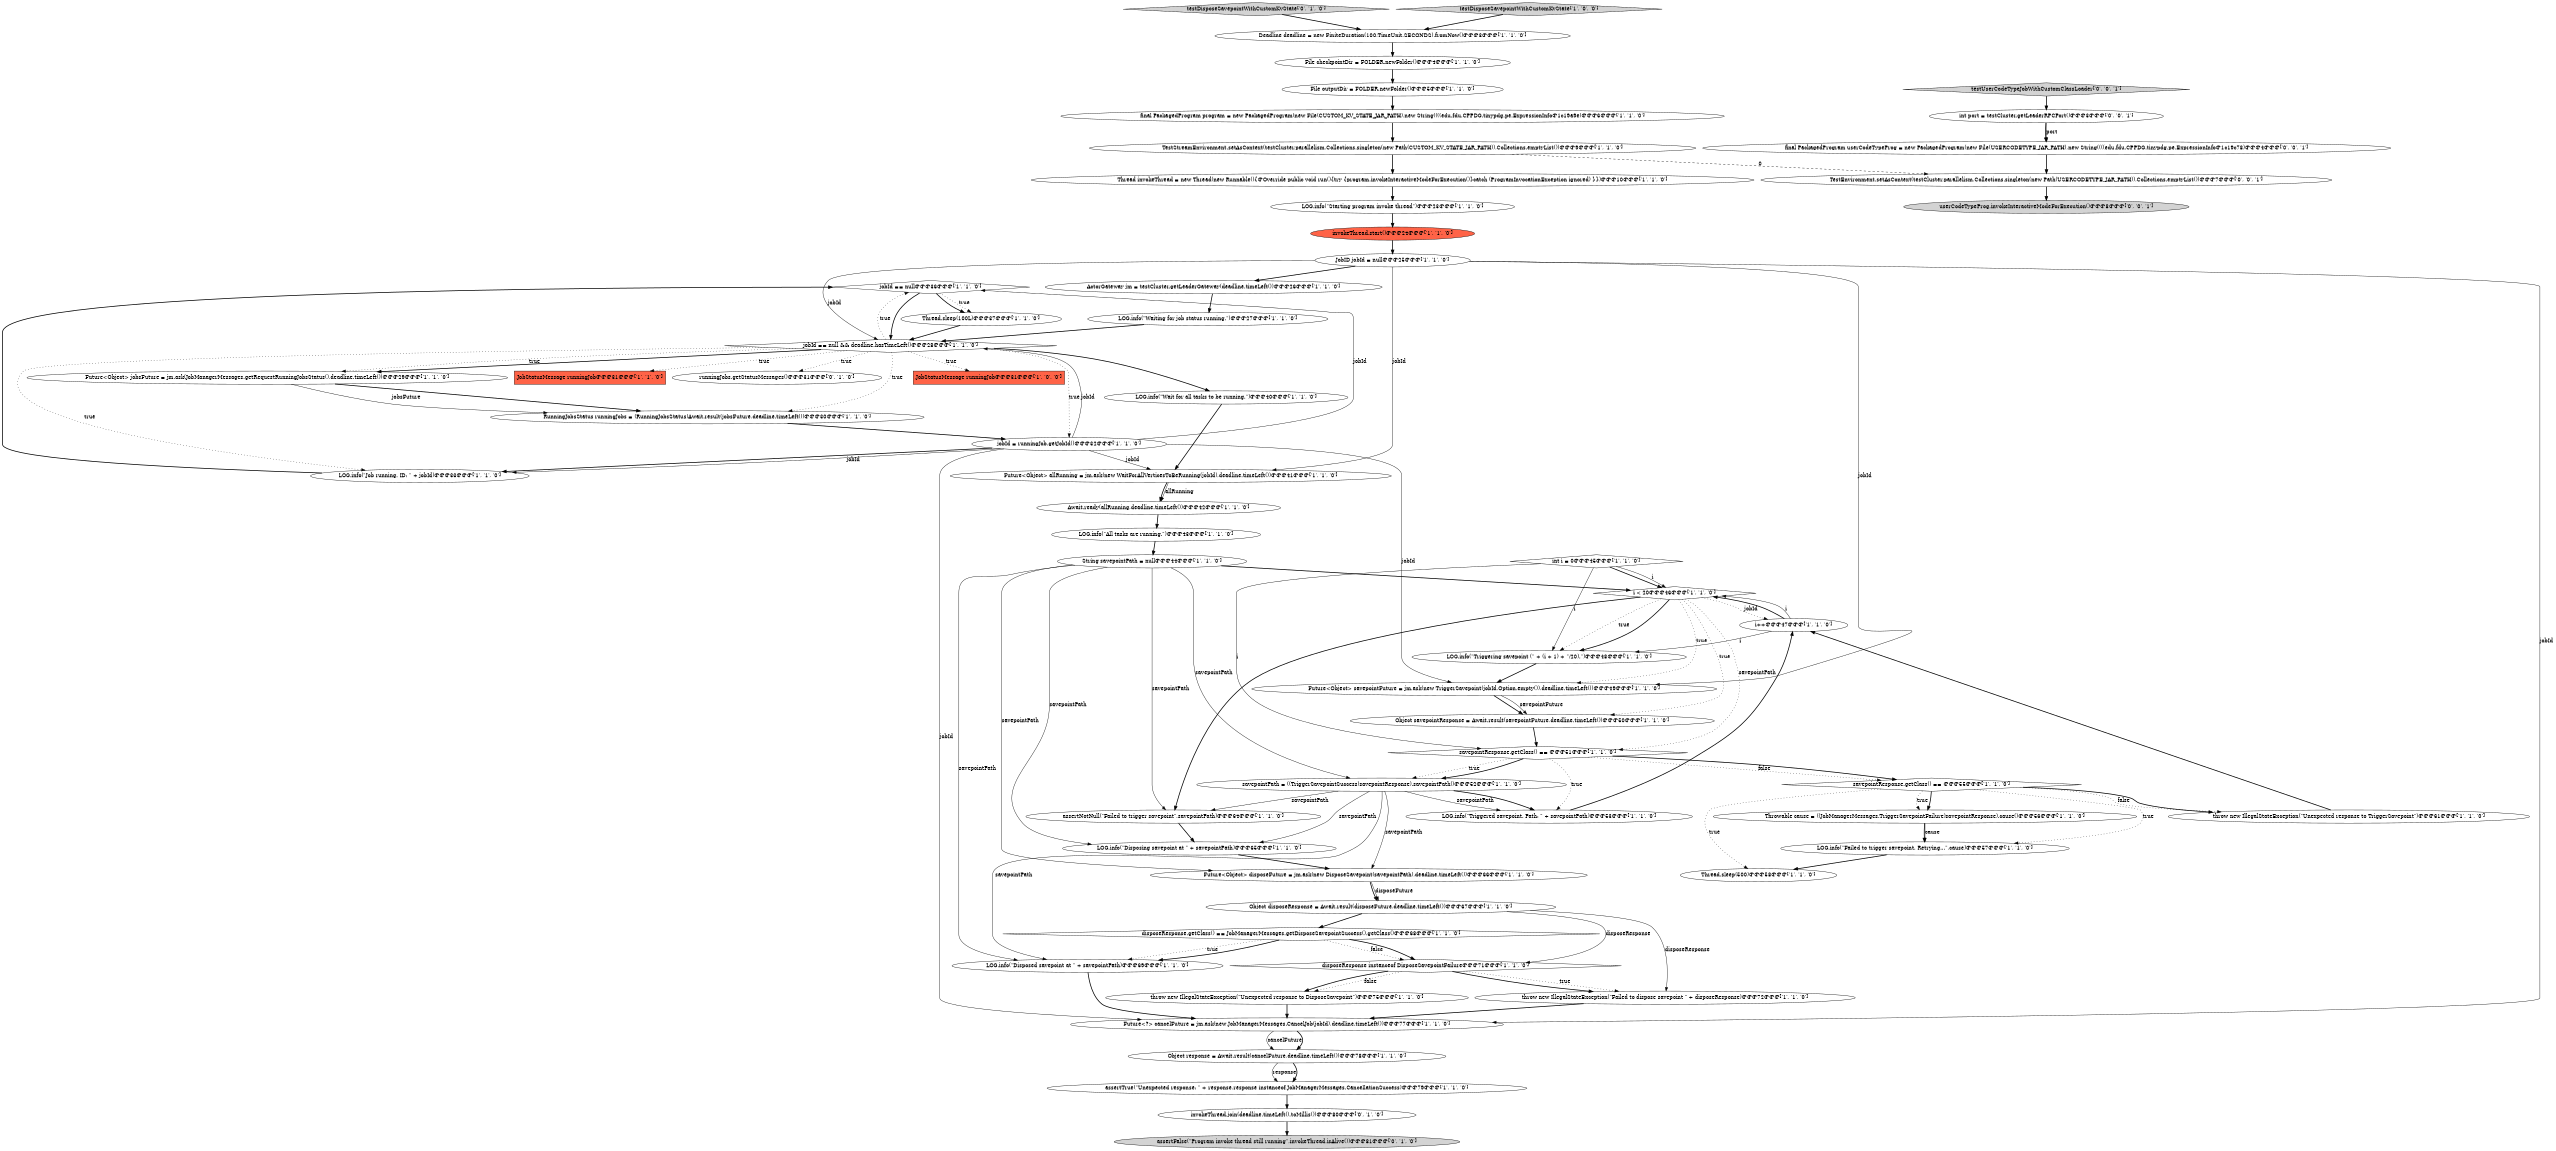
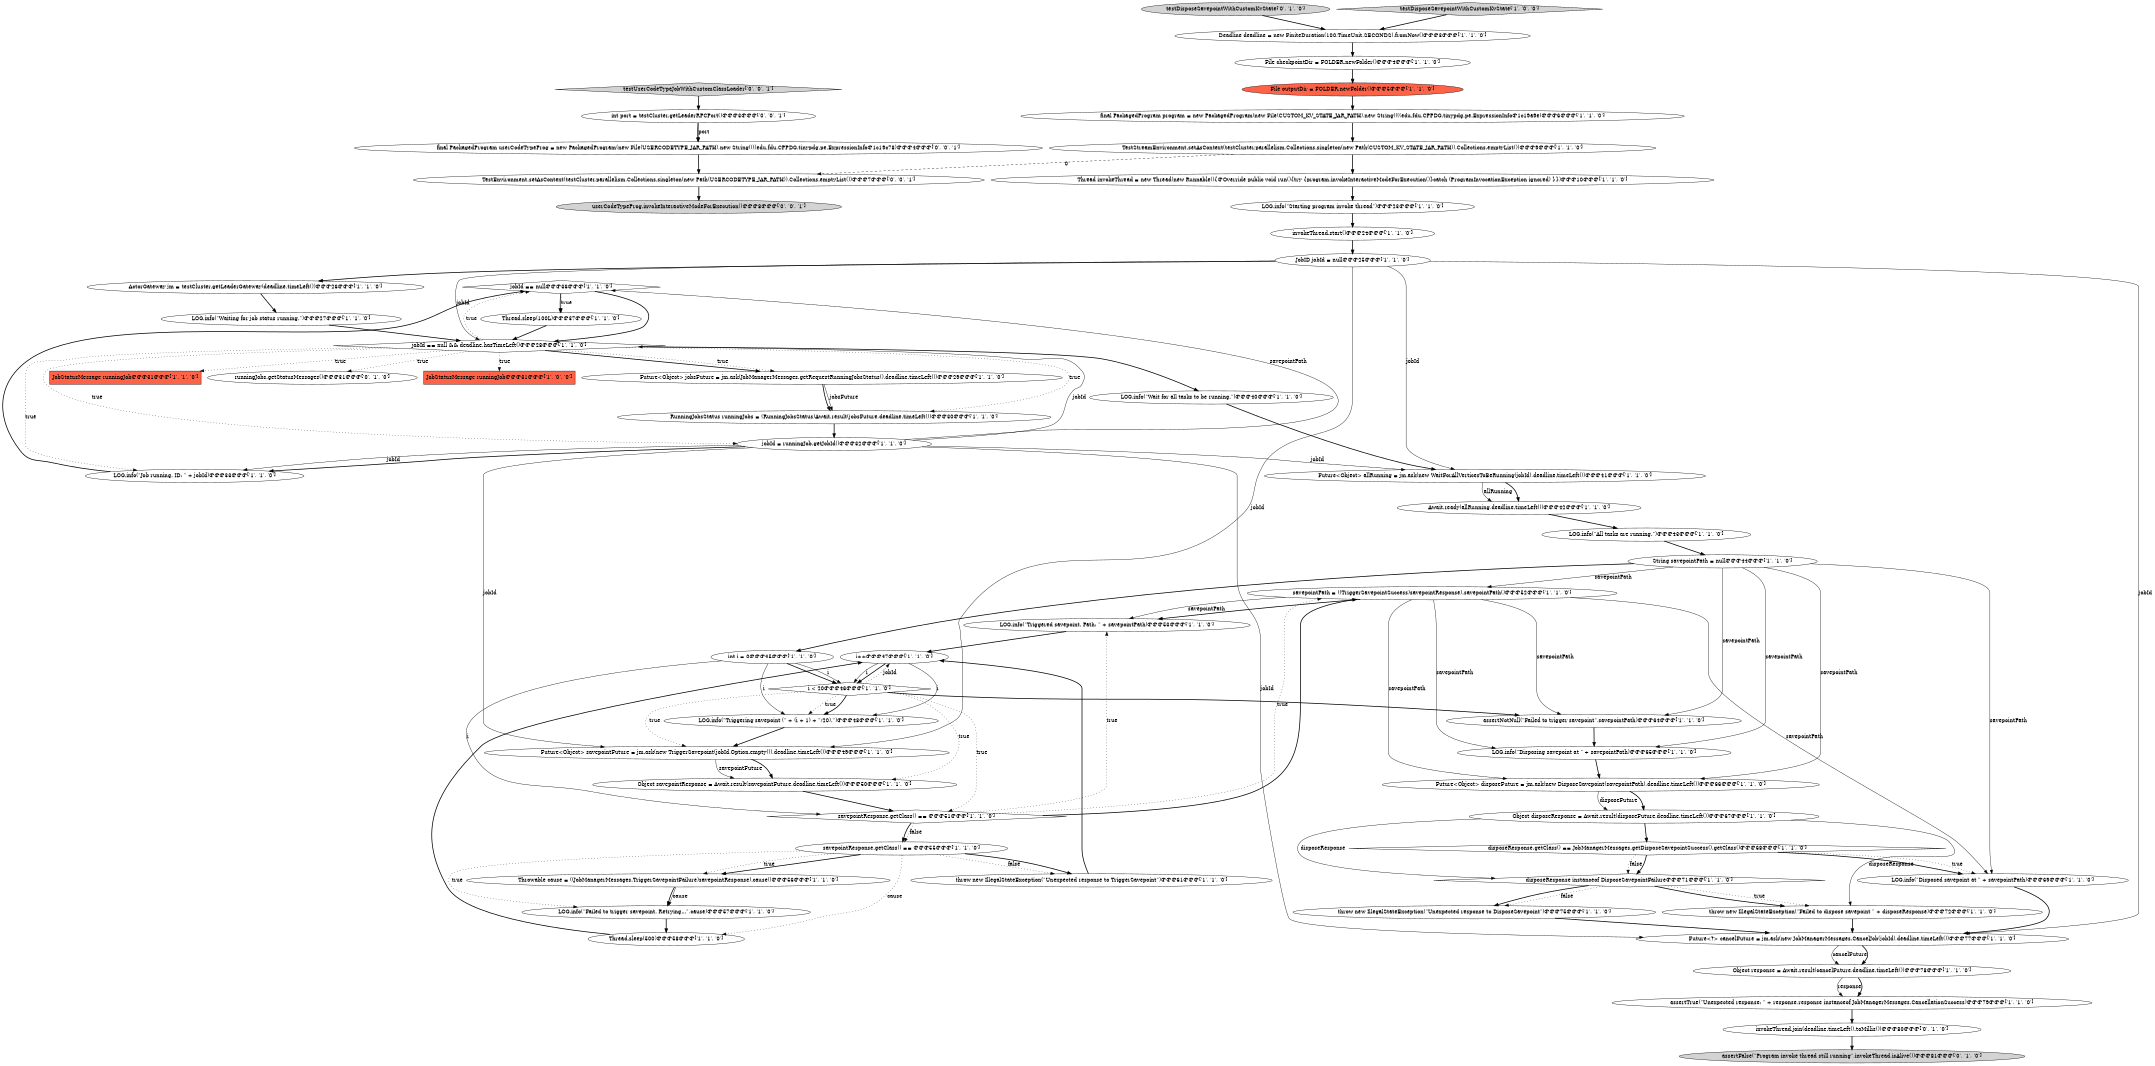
node "testDisposeSavepointWithCustomKvState['0', '1', '0']": shape diamond -> ellipse
node "File outputDir = FOLDER.newFolder()@@@5@@@['1', '1', '0']": fillcolor white -> tomato
node "invokeThread.start()@@@24@@@['1', '1', '0']": fillcolor tomato -> white
edge "jobId = runningJob.getJobId()@@@32@@@['1', '1', '0']" -> "jobId == null@@@36@@@['1', '1', '0']": label "jobId" -> "savepointPath"
node "int i = 0@@@45@@@['1', '1', '0']": shape diamond -> ellipse
edge "String savepointPath = null@@@44@@@['1', '1', '0']" -> "i < 20@@@46@@@['1', '1', '0']": now "String savepointPath = null@@@44@@@['1', '1', '0']" -> "int i = 0@@@45@@@['1', '1', '0']"
edge "i < 20@@@46@@@['1', '1', '0']" -> "savepointResponse.getClass() == @@@51@@@['1', '1', '0']": label "savepointPath" -> "true"
edge "Thread.sleep(500)@@@58@@@['1', '1', '0']" -> "i++@@@47@@@['1', '1', '0']": added
node "savepointResponse.getClass() == @@@55@@@['1', '1', '0']": shape diamond -> ellipse
edge "savepointResponse.getClass() == @@@55@@@['1', '1', '0']" -> "Thread.sleep(500)@@@58@@@['1', '1', '0']": label "true" -> "cause"
